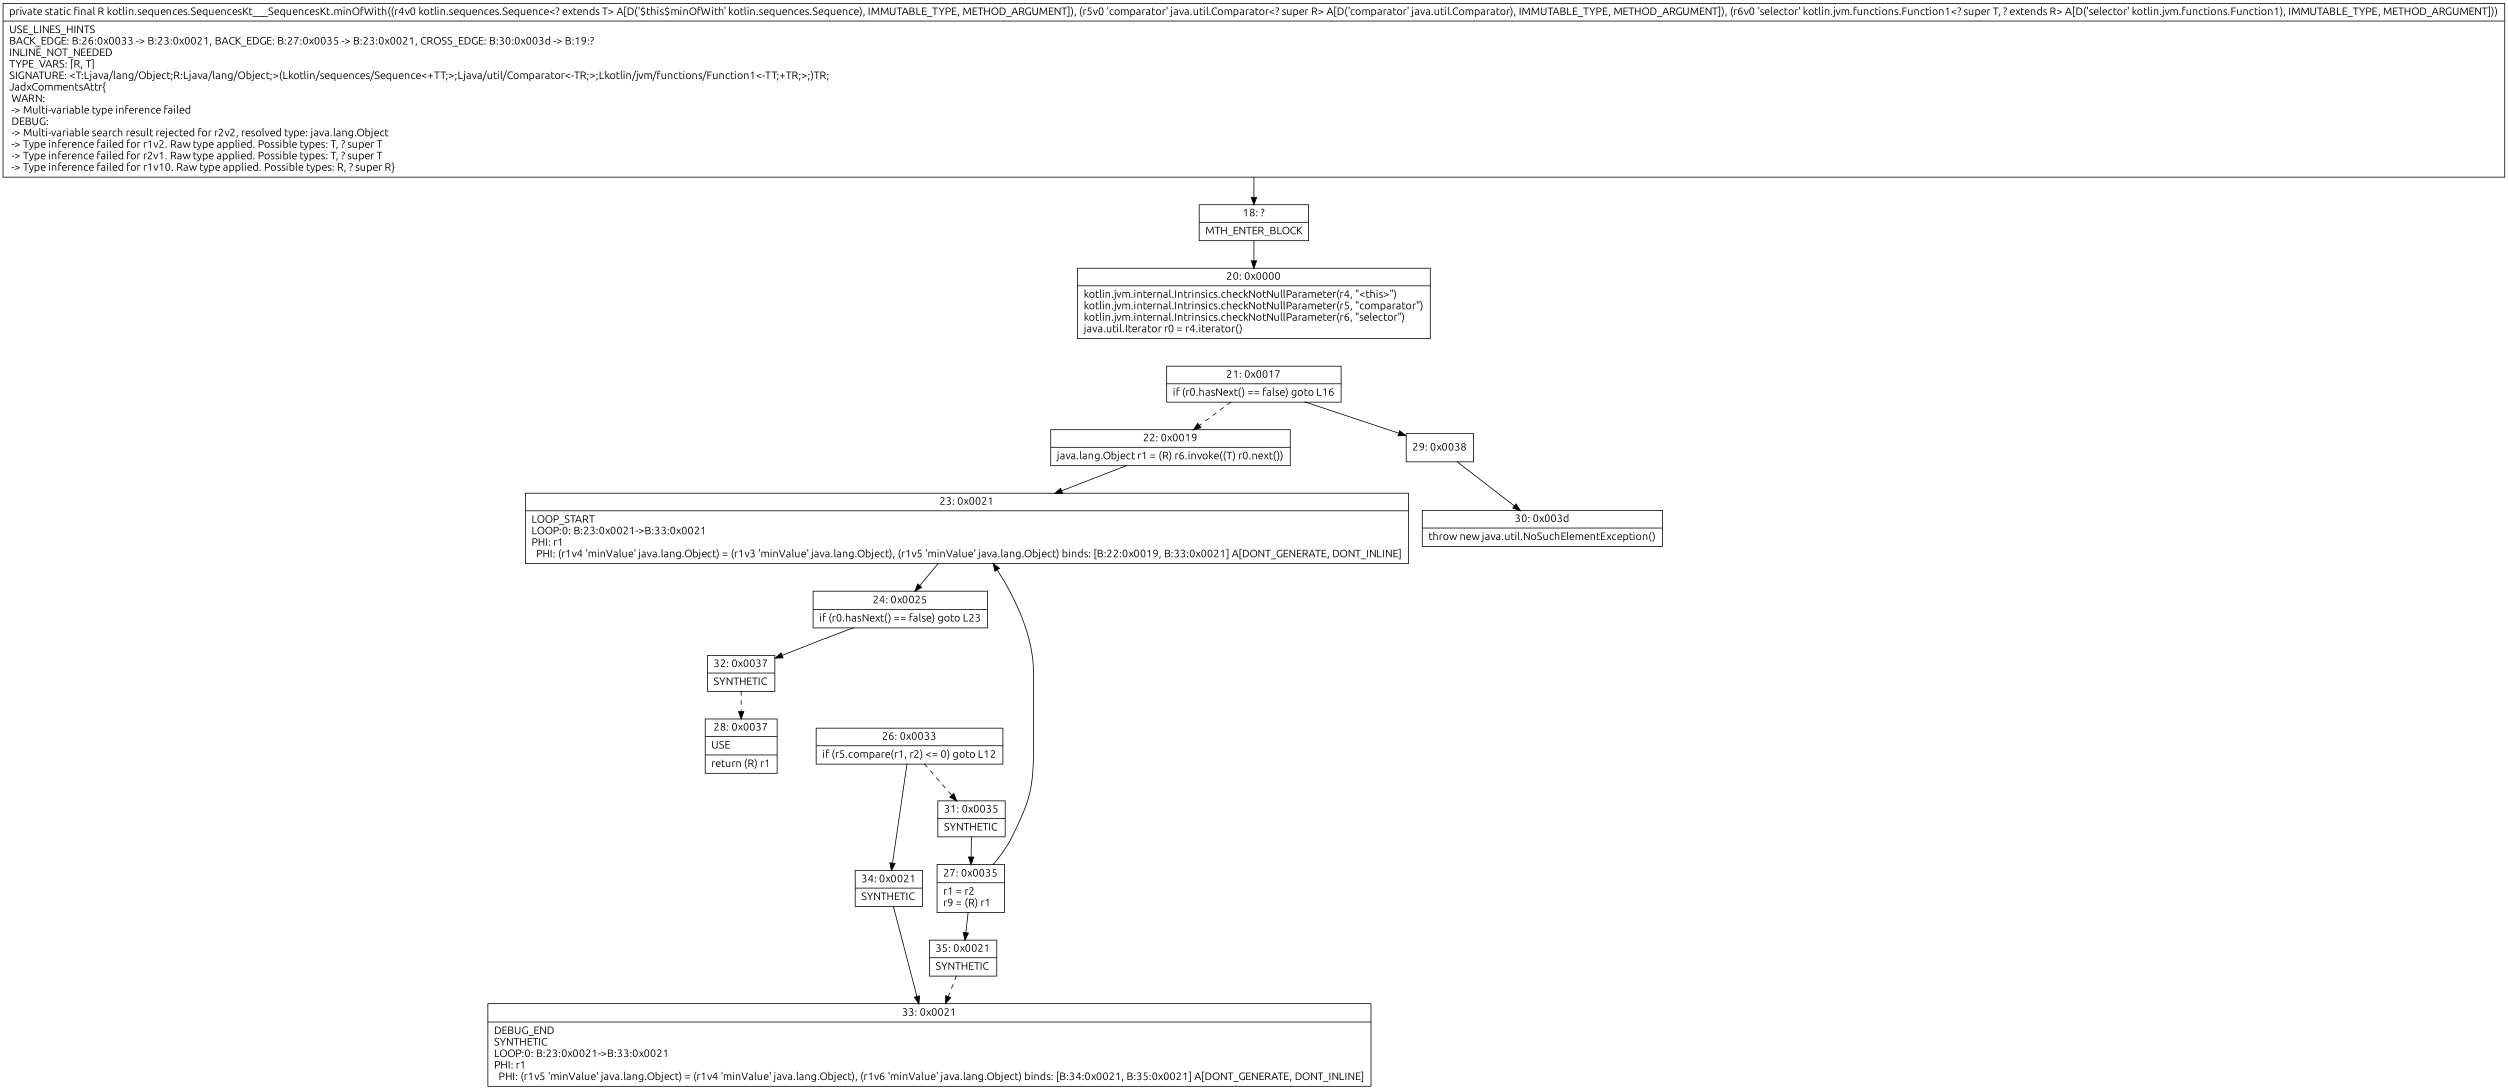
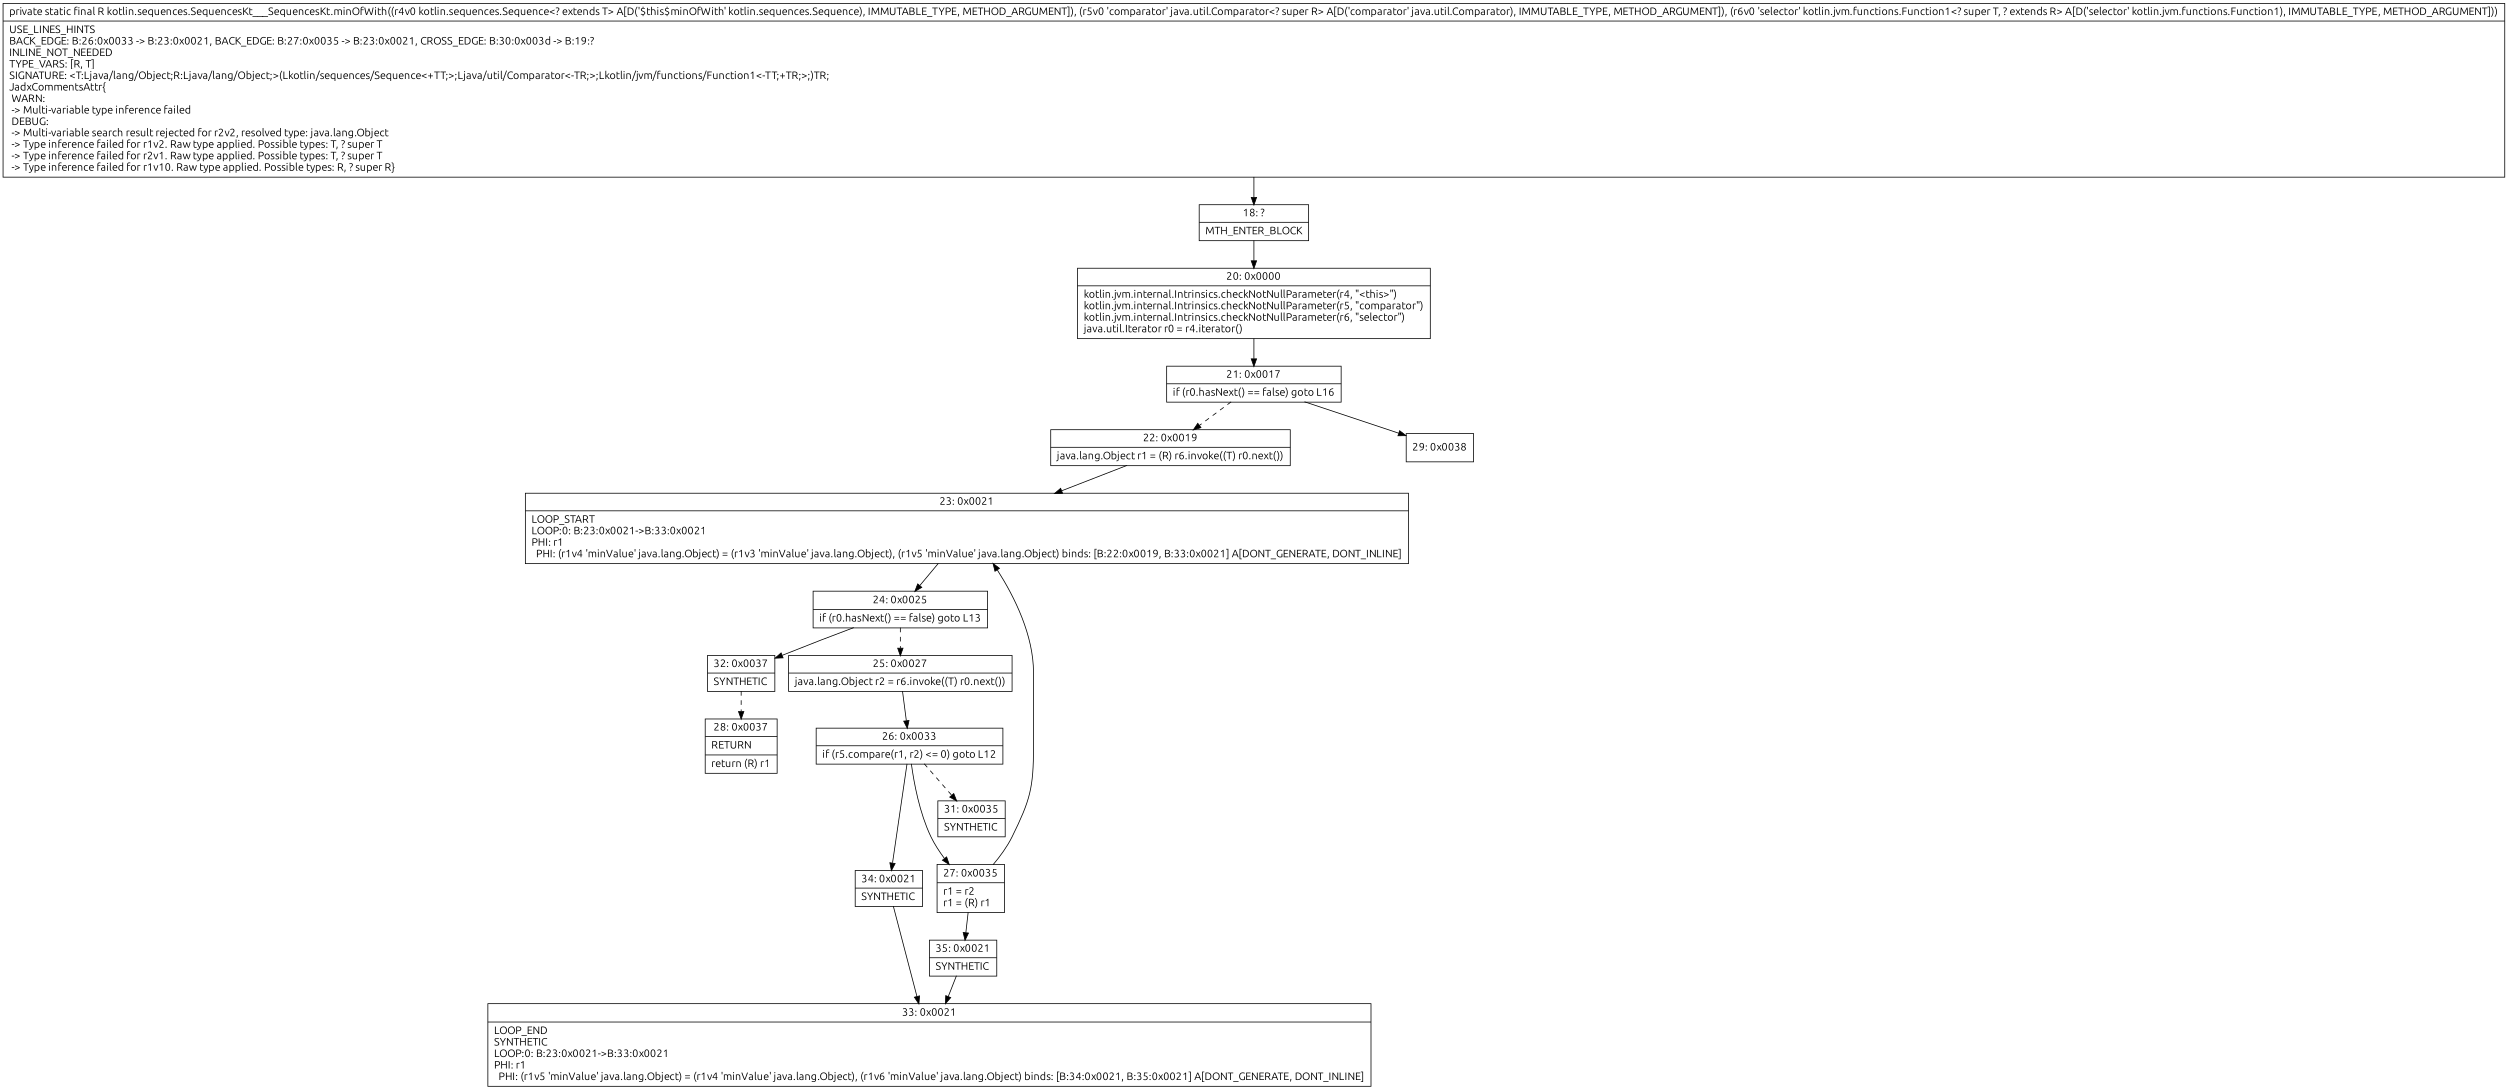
edge "20: 0x0000" -> "21: 0x0017": added
node "30: 0x003d": removed
node "24: 0x0025": text "if (r0.hasNext() == false) goto L23" -> "if (r0.hasNext() == false) goto L13"
node "25: 0x0027": added
node "28: 0x0037": text "USE" -> "RETURN"
edge "31: 0x0035" -> "27: 0x0035": now "26: 0x0033" -> "27: 0x0035"
node "27: 0x0035": text "r9 = (R) r1" -> "r1 = (R) r1"
edge "35: 0x0021" -> "33: 0x0021": style dashed -> solid
node "33: 0x0021": text "DEBUG_END" -> "LOOP_END"
